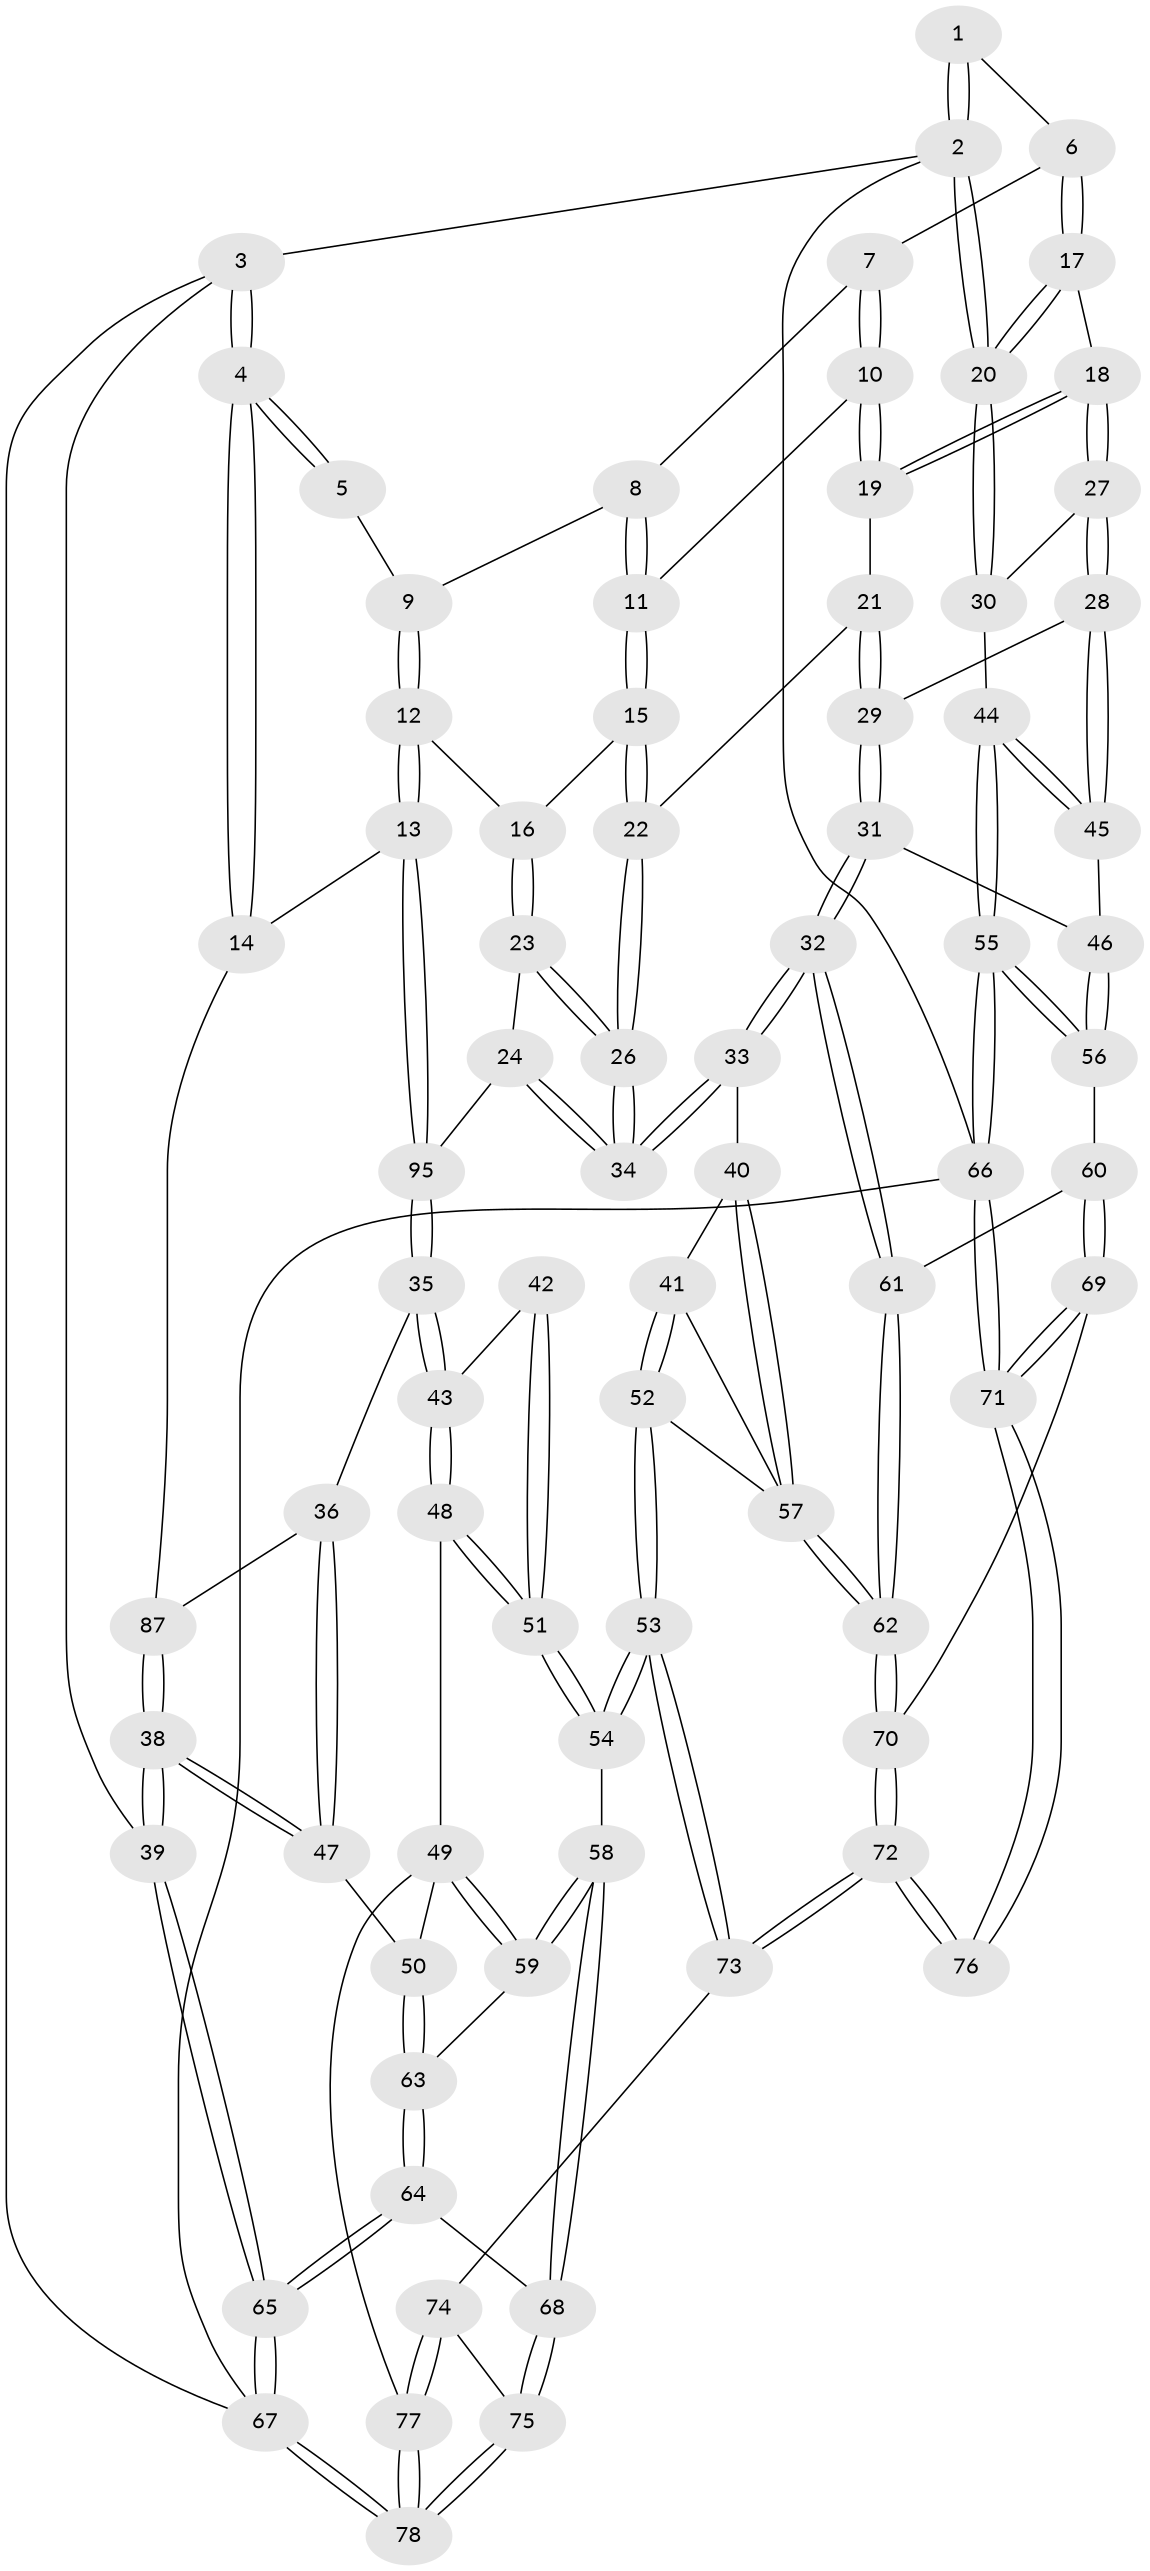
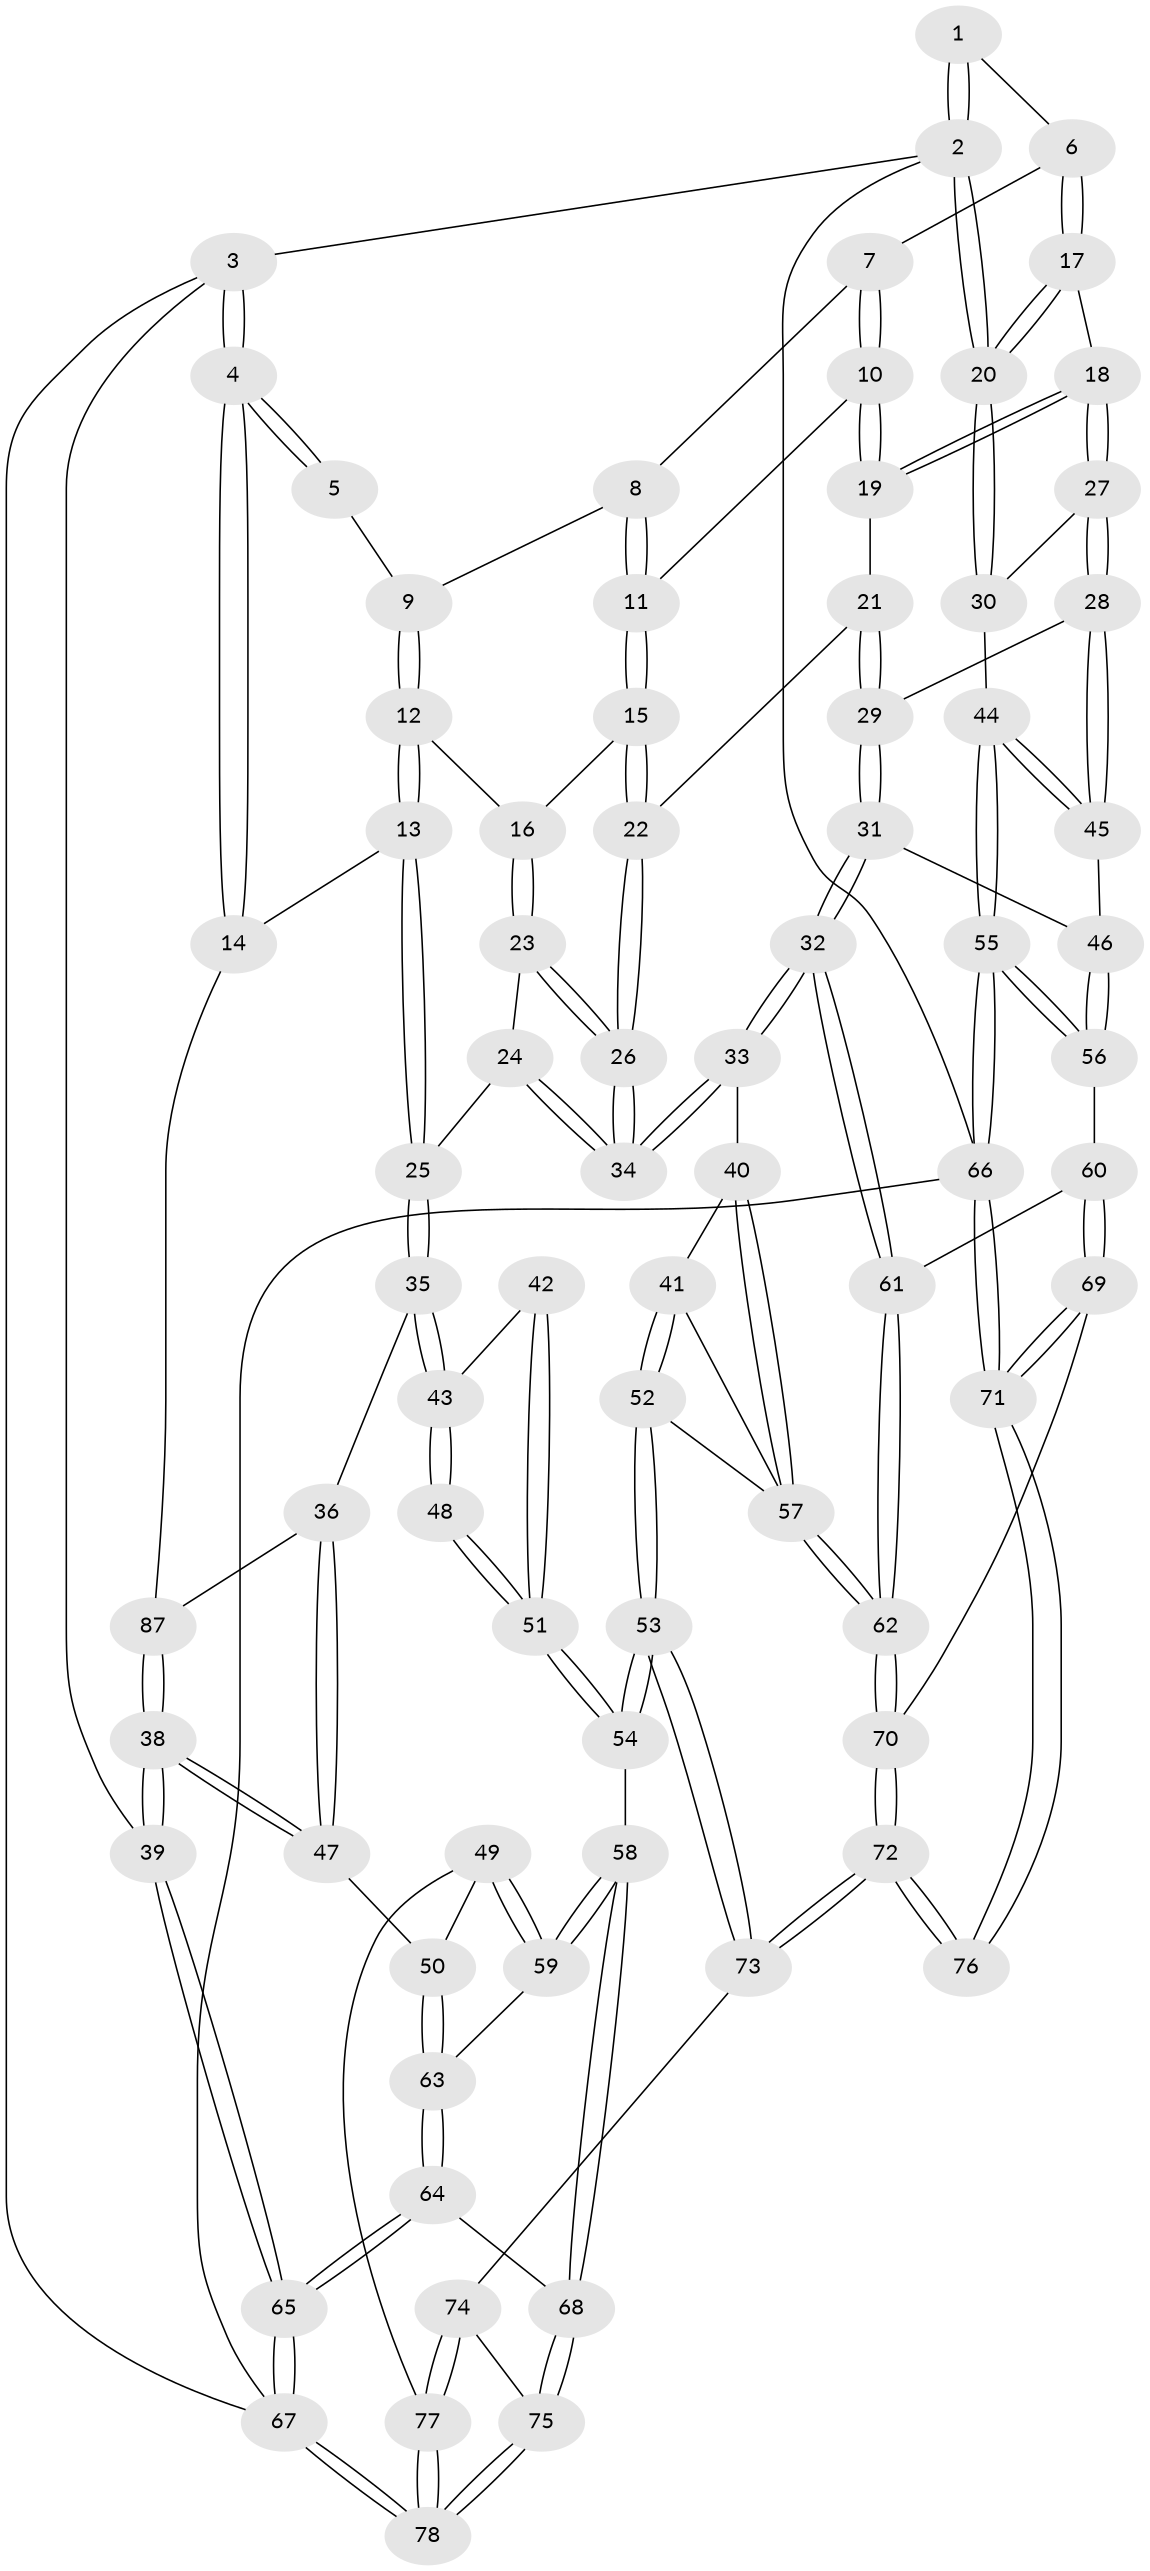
node "95": label "95" -> "25"
edge "48" -- "49": removed
